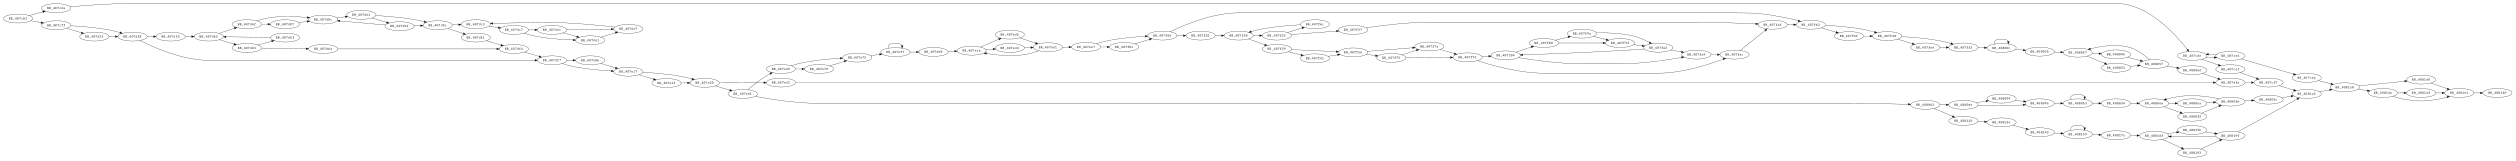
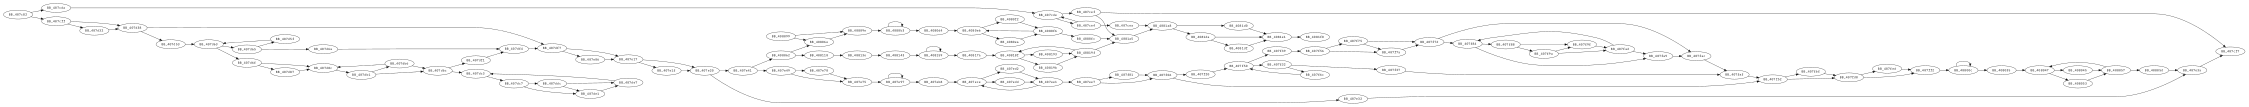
node "BB_407f51": removed
edge "BB_407cf7" -> "BB_4081a5": now "BB_407cef" -> "BB_4081a5"
edge "BB_40806e" -> "BB_408099": reversed
